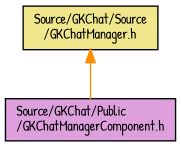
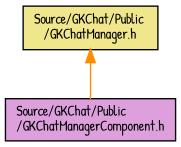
node "Source/GKChat/Source /GKChatManager.h": label "Source/GKChat/Source /GKChatManager.h" -> "Source/GKChat/Public /GKChatManager.h"
